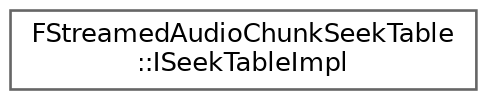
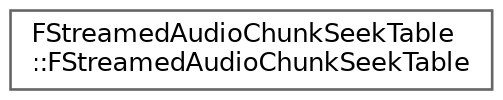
node "FStreamedAudioChunkSeekTable ::ISeekTableImpl": label "FStreamedAudioChunkSeekTable ::ISeekTableImpl" -> "FStreamedAudioChunkSeekTable ::FStreamedAudioChunkSeekTable"
